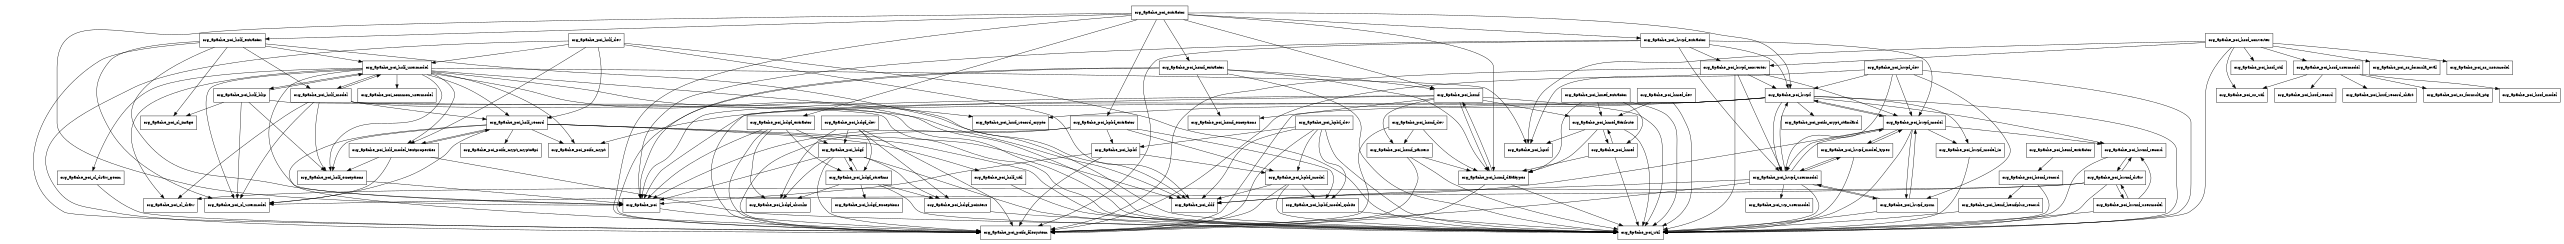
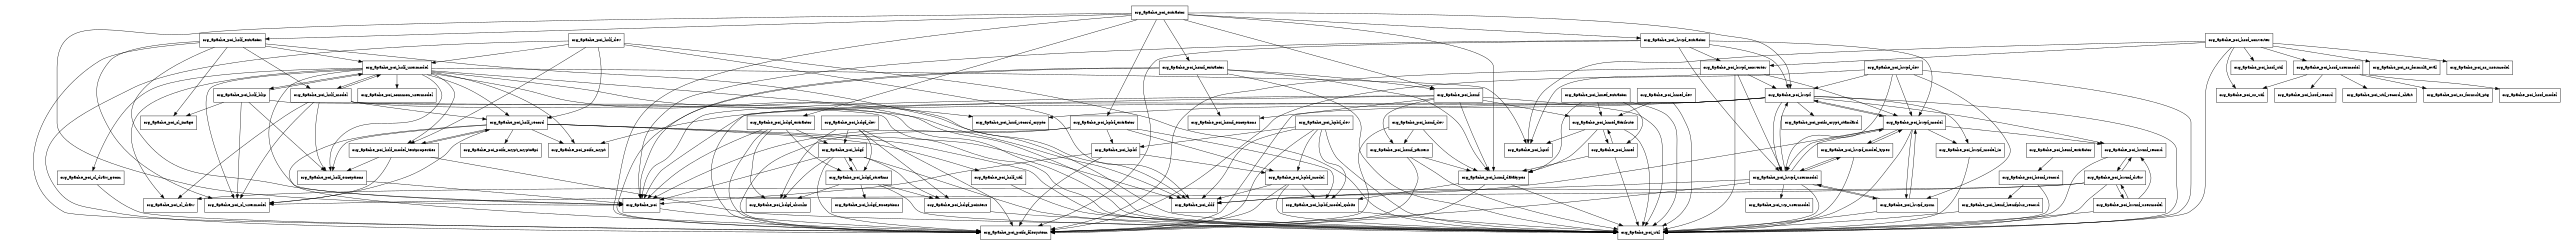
node "org_apache_poi_hssf_record_chart": label "org_apache_poi_hssf_record_chart" -> "org_apache_poi_util_record_chart"
edge "org_apache_poi_hsmf_datatypes" -> "org_apache_poi_hsmf": now "org_apache_poi_hsmf_datatypes" -> "org_apache_poi_hpbf_model_qcbits"
